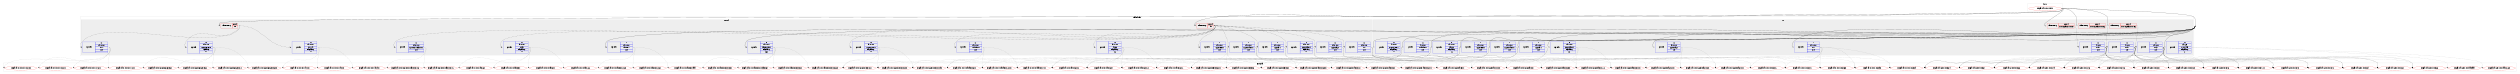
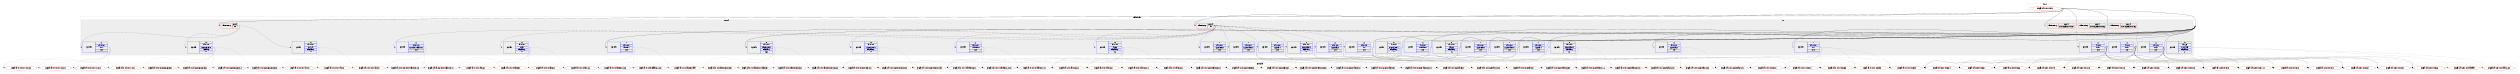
node "portage://dev-python/setuptools-41.5.1": label "portage://dev-python/setuptools-41.5.1" -> "portage://dev-python/greaterequal-41.5.1"
